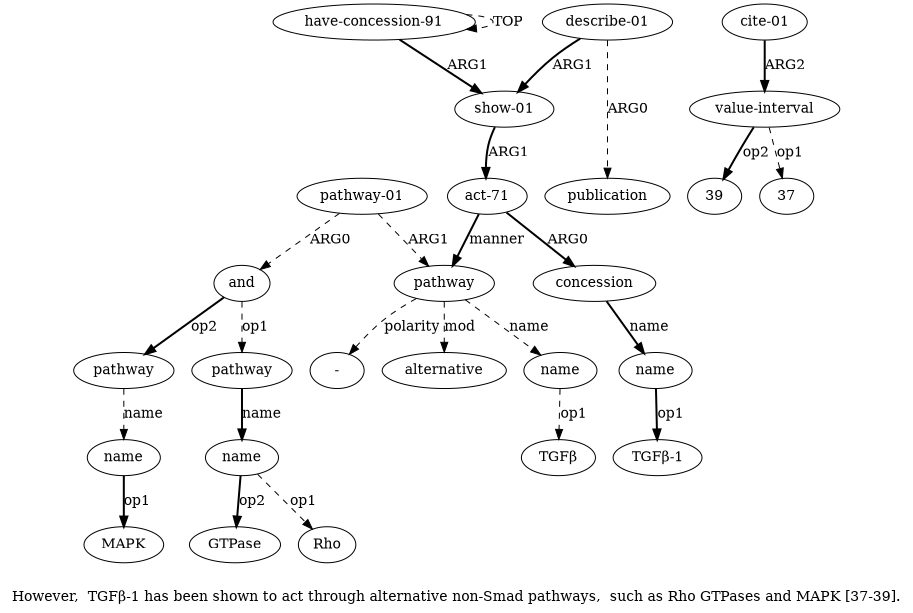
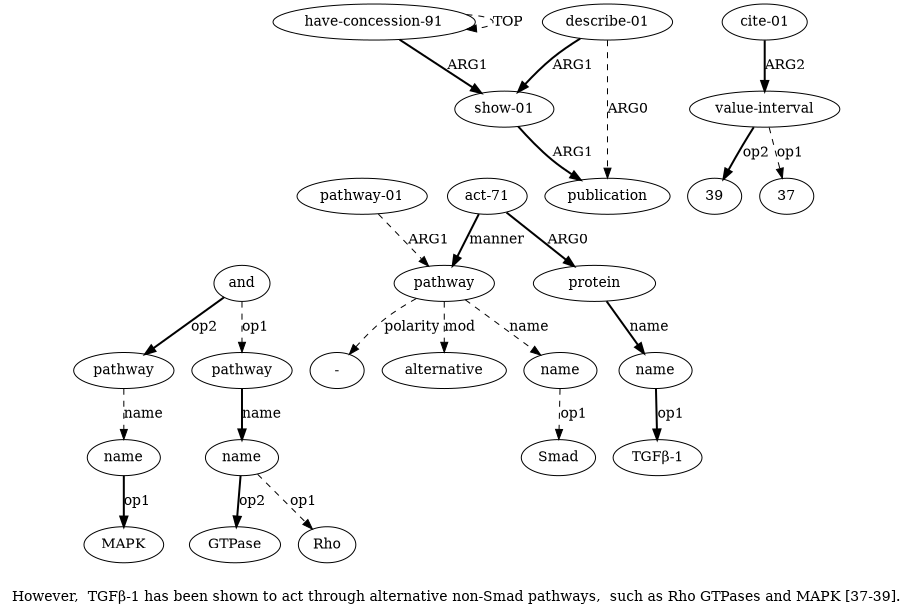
edge "show-01" -> "act-71": now "show-01" -> "publication"
edge "pathway-01" -> "and": removed, label "ARG0"
node "concession": label "concession" -> "protein"
node "TGFβ": label "TGFβ" -> "Smad"
